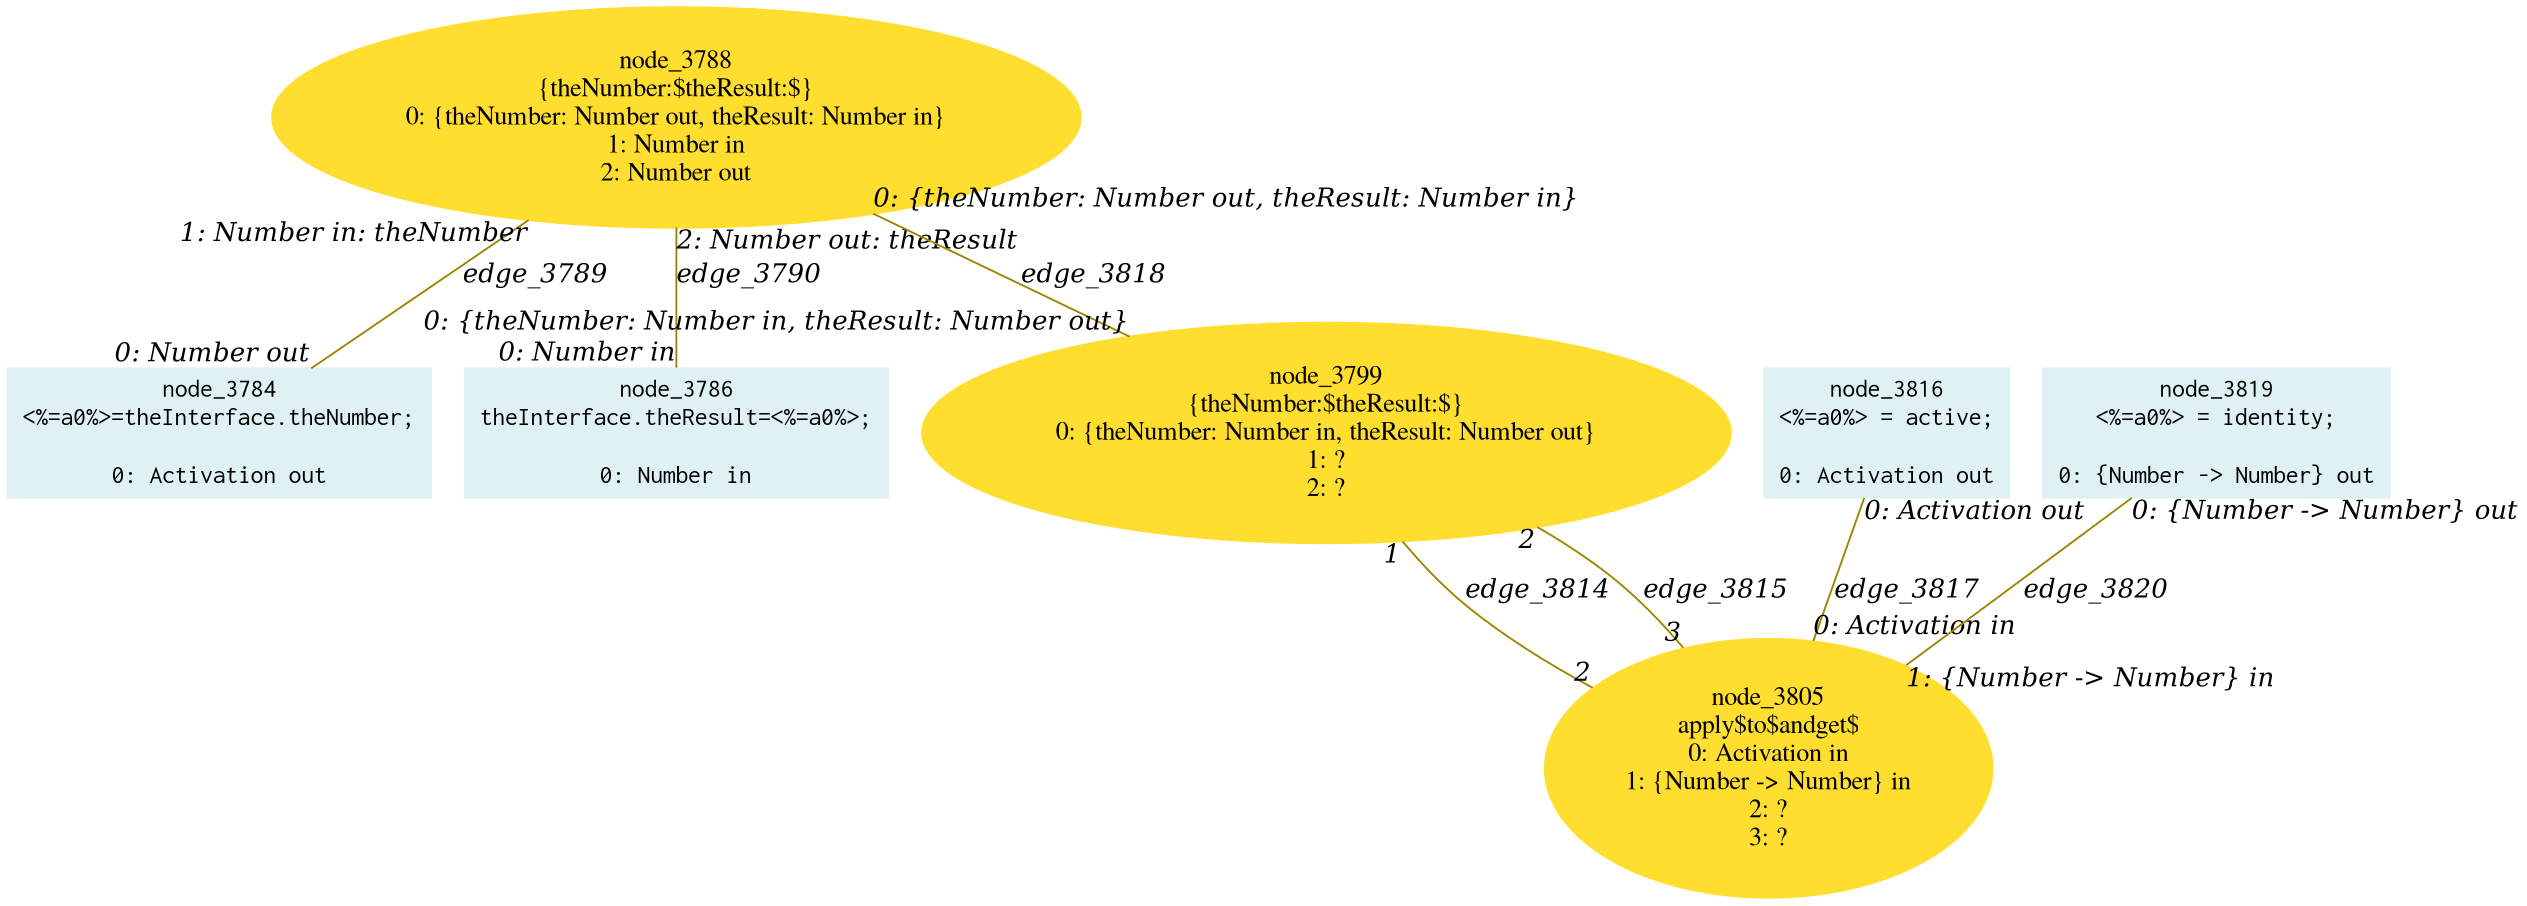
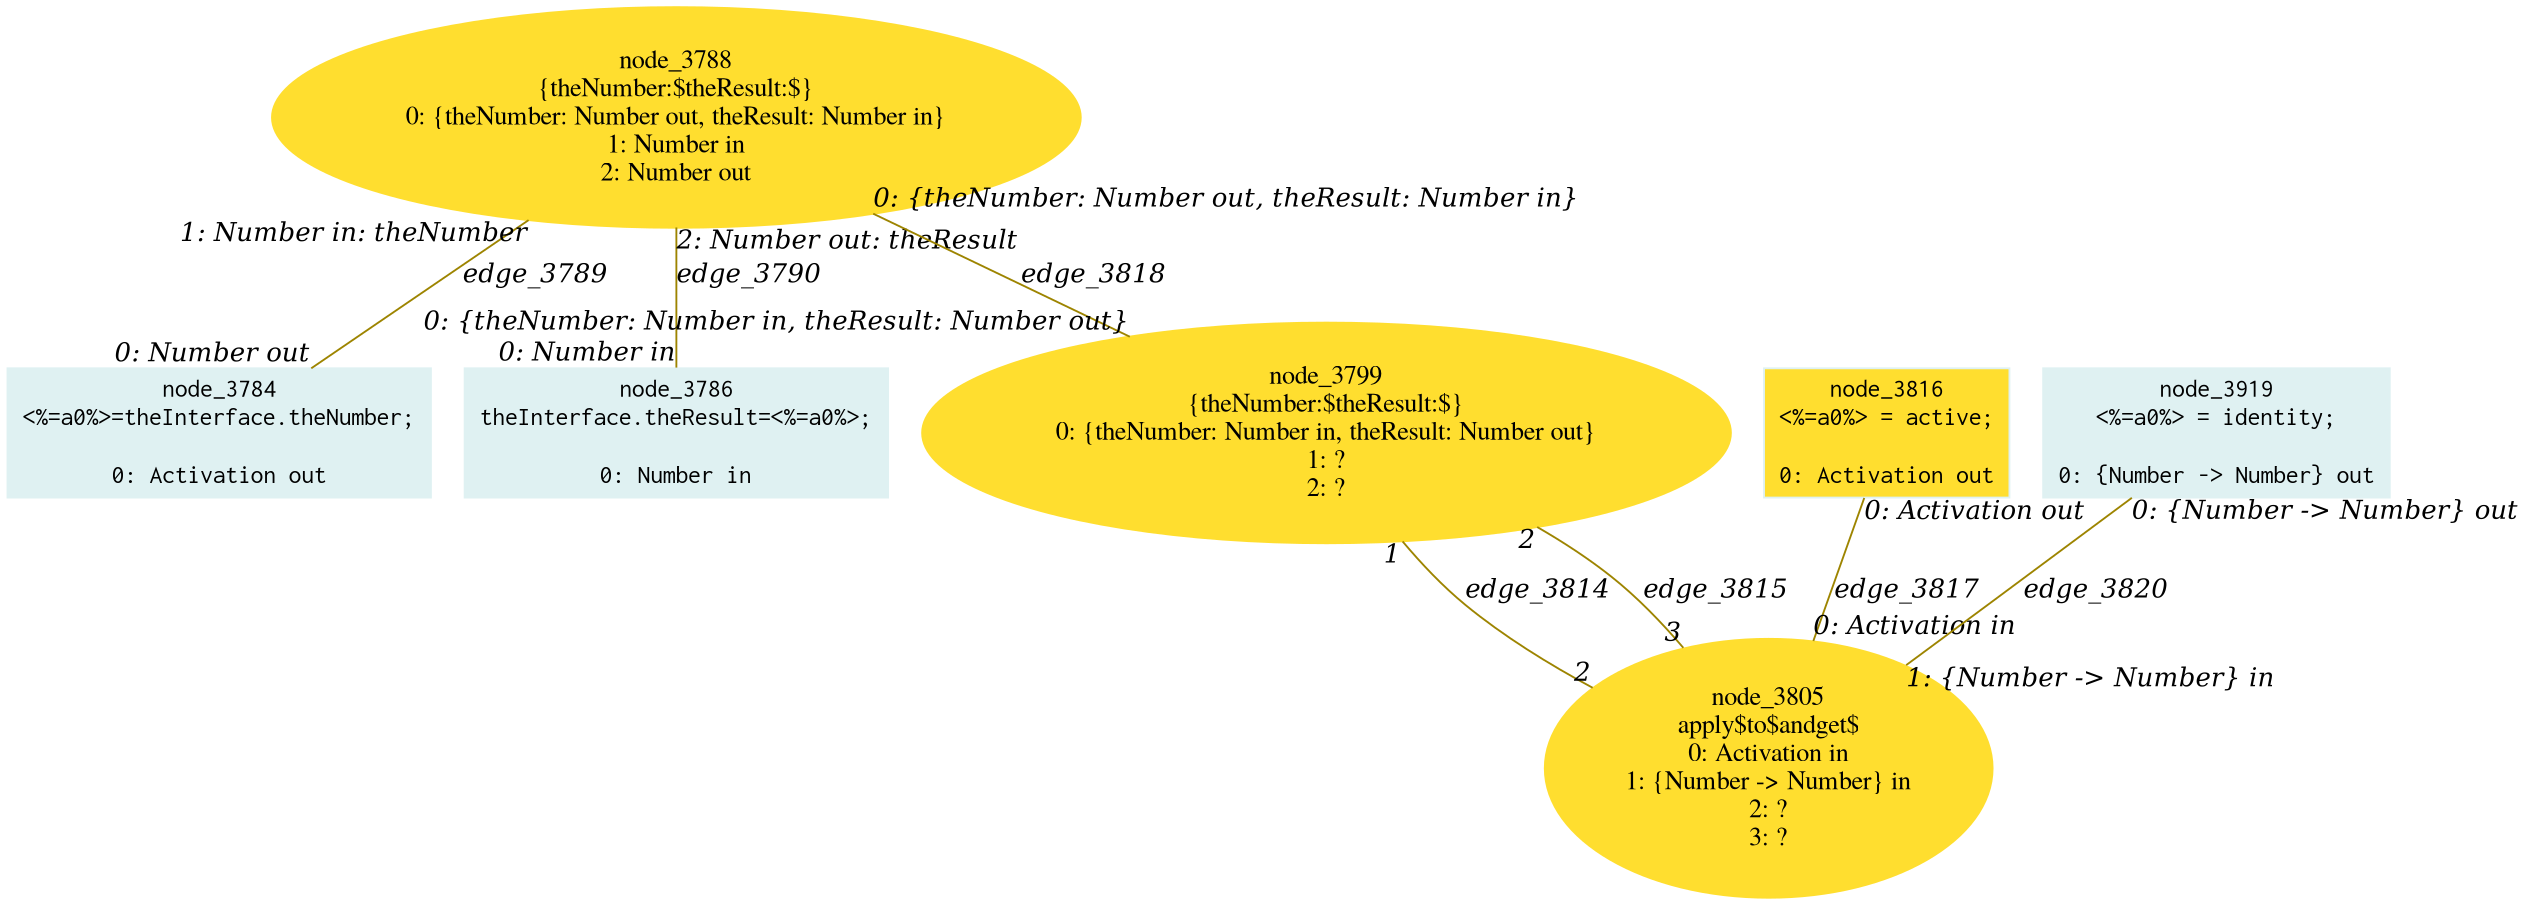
node "node_3816 <%=a0%> = active; 0: Activation out": fillcolor #dff1f2 -> #ffde2f
node "node_3819 <%=a0%> = identity; 0: {Number -> Number} out": label "node_3819 <%=a0%> = identity; 0: {Number -> Number} out" -> "node_3919 <%=a0%> = identity; 0: {Number -> Number} out"
